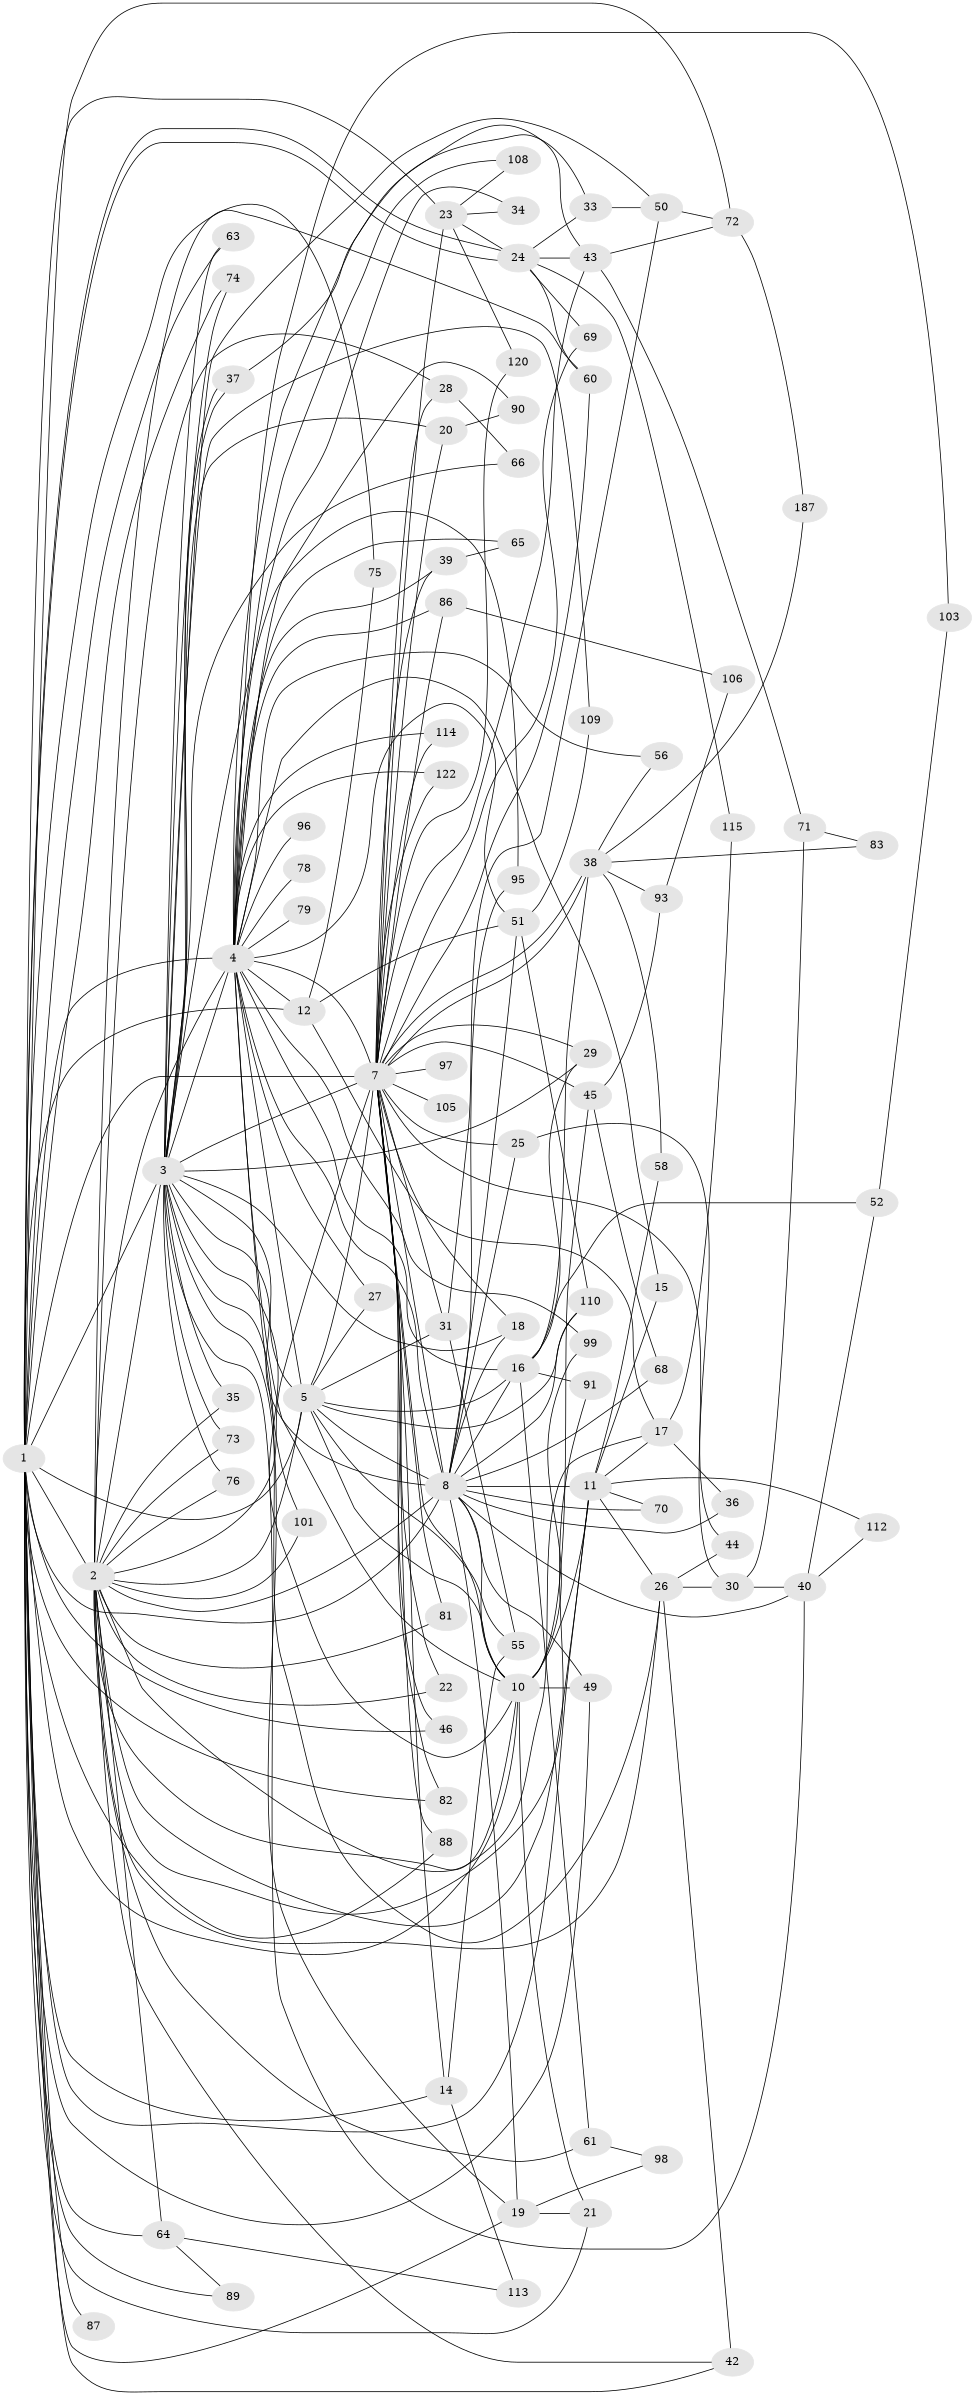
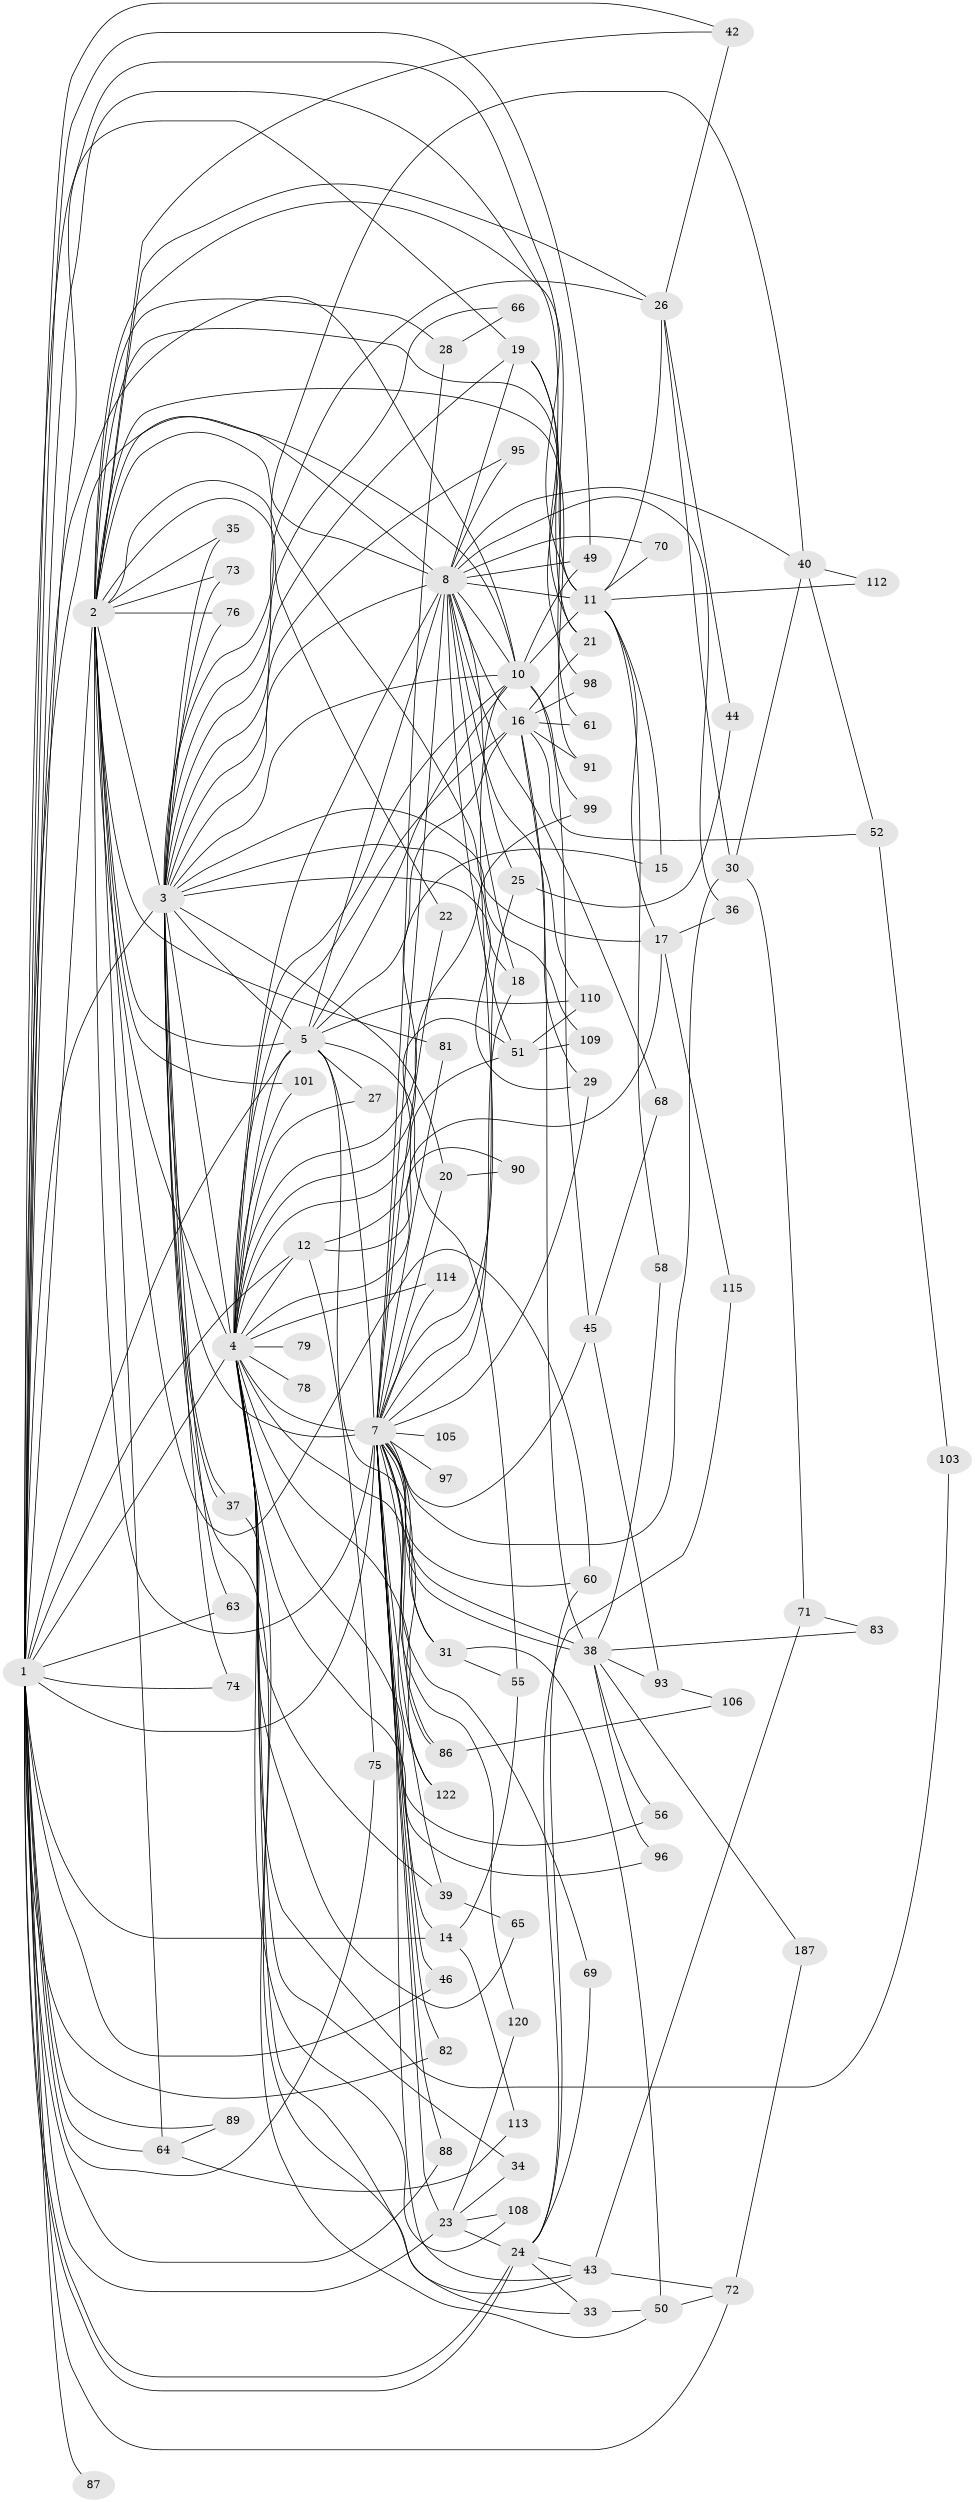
edge "38" -- "96": added
edge "10" -- "21": now "16" -- "21"
edge "61" -- "98": now "16" -- "98"
